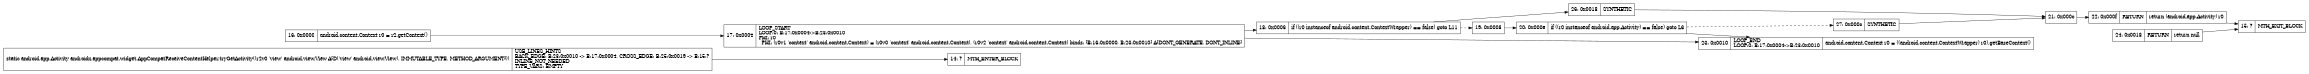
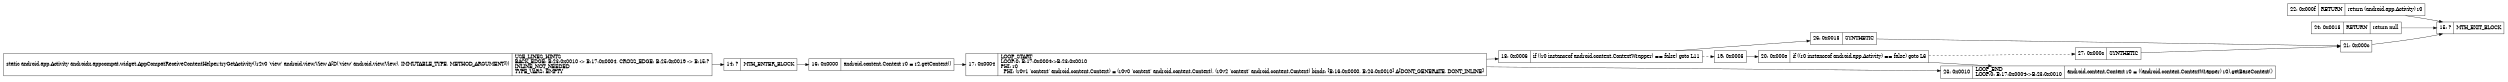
edge "21: 0x000c" -> "22: 0x000f": now "21: 0x000c" -> "15: ?"
edge "14: ?" -> "16: 0x0000": added
